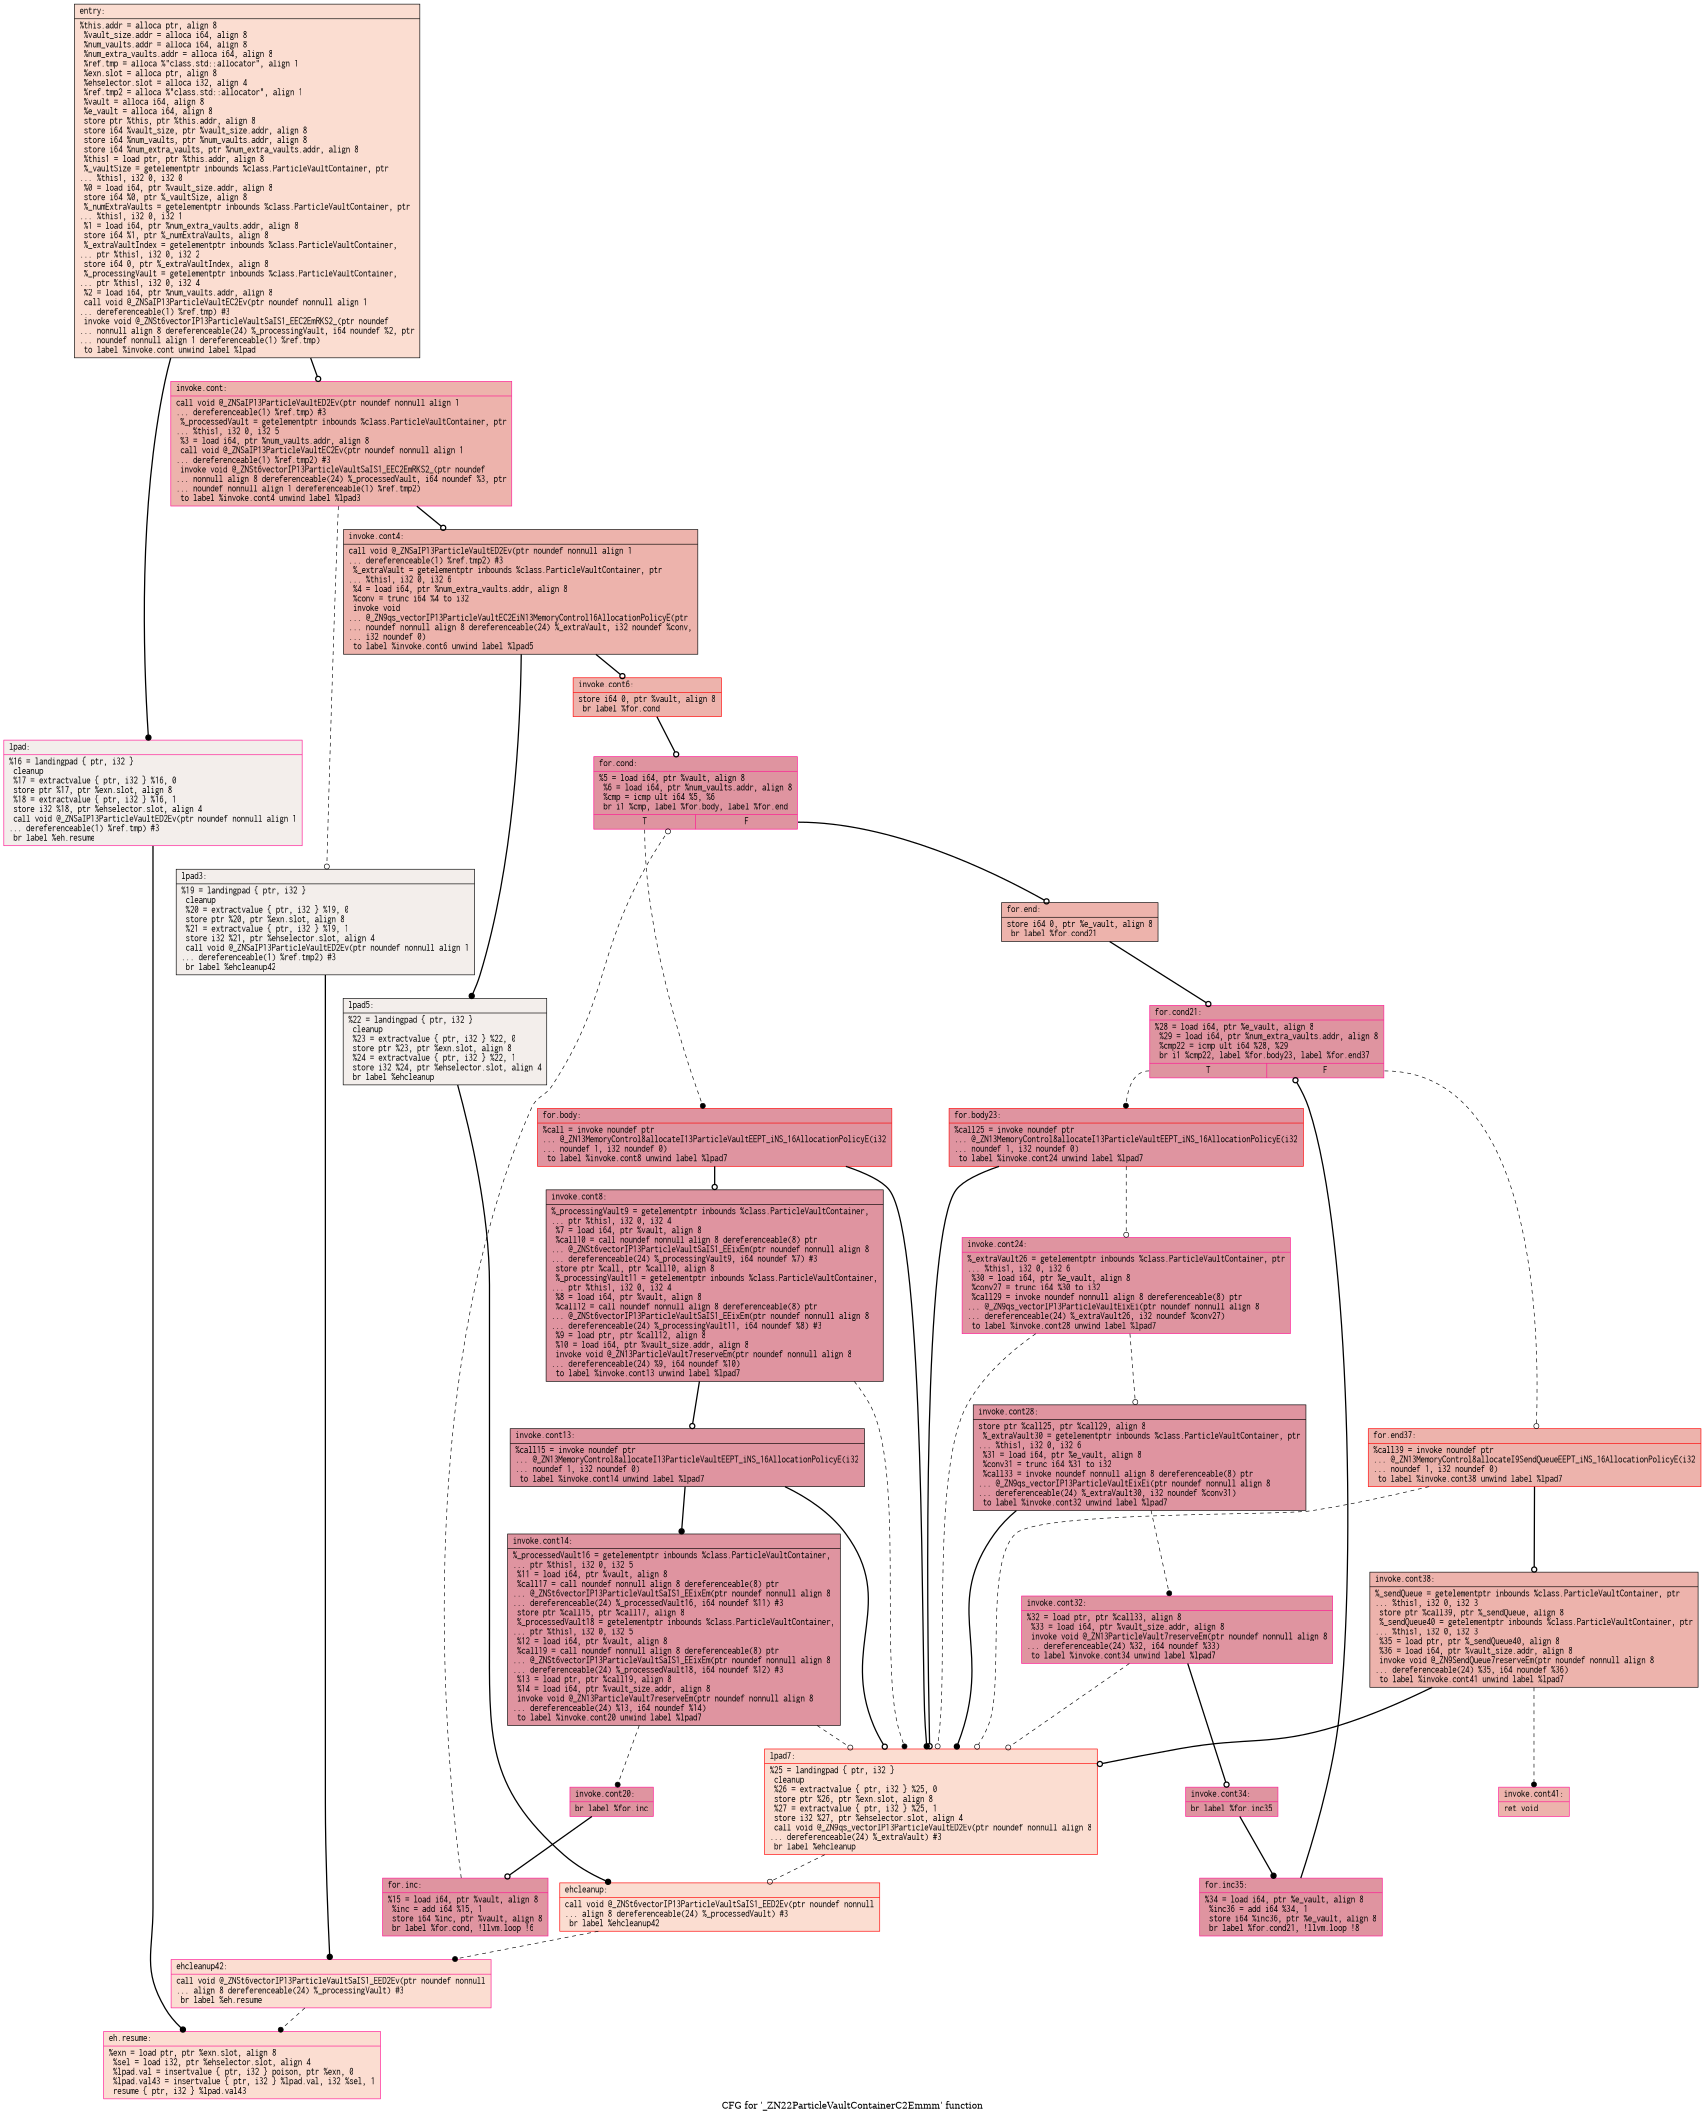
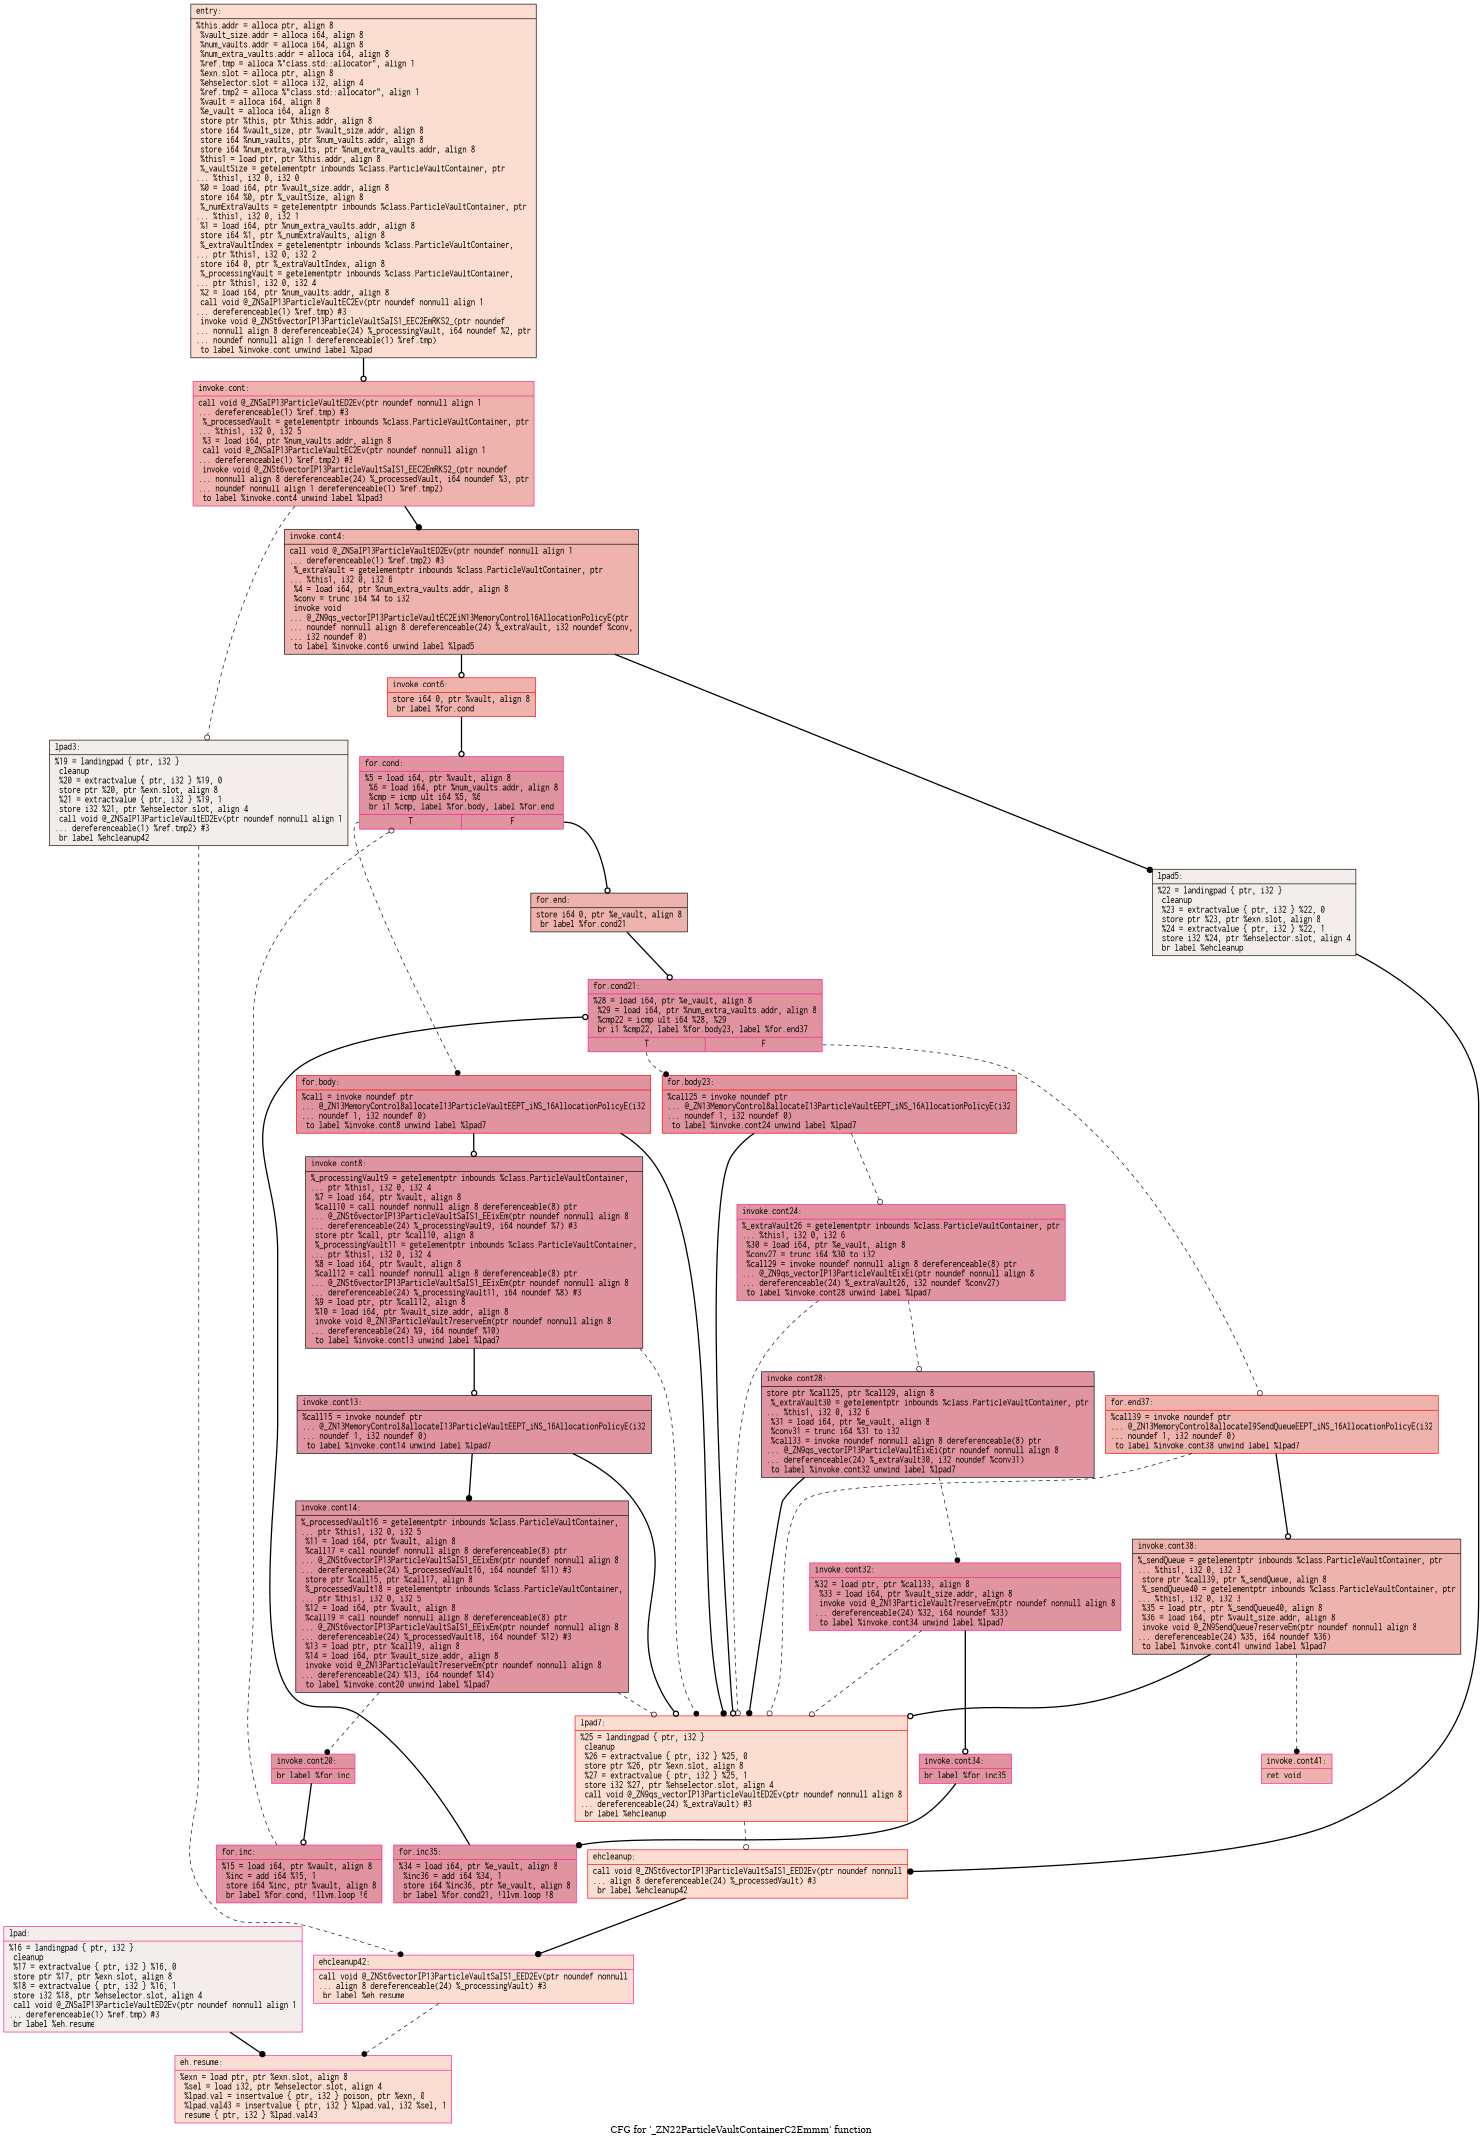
edge "invoke.cont:" -> "invoke.cont4:": arrowhead odot -> dot
edge "entry:" -> "lpad:": removed
edge "lpad3:" -> "ehcleanup42:": style bold -> dashed
edge "ehcleanup:" -> "ehcleanup42:": style dashed -> bold
